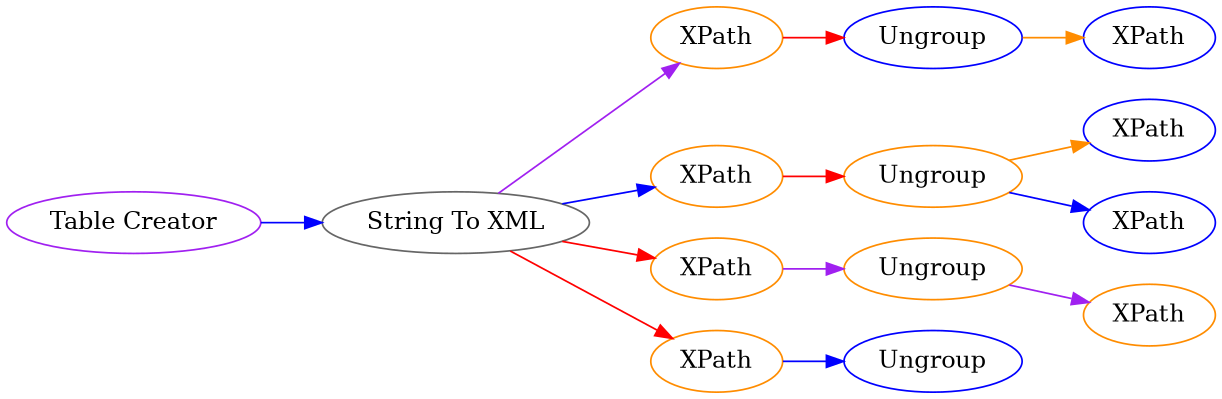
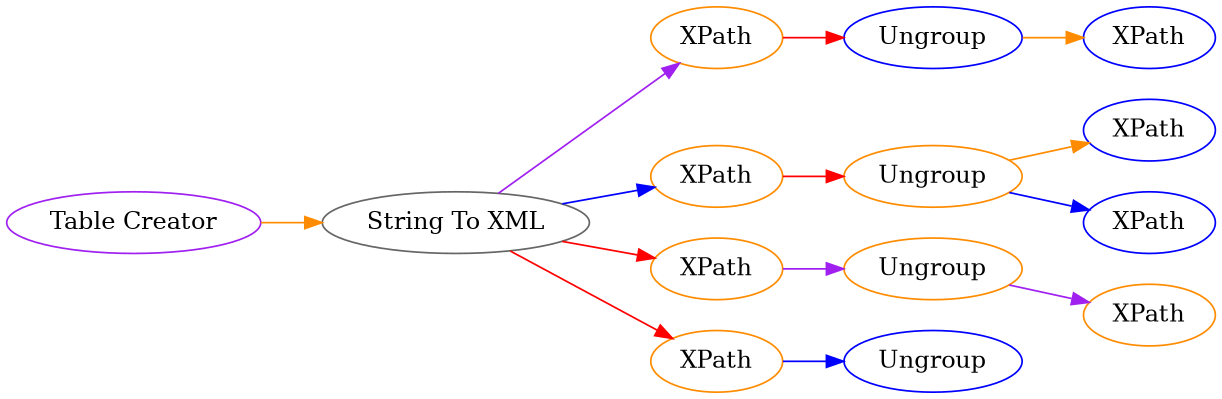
edge "Table Creator" -> "String To XML": color blue -> darkorange
